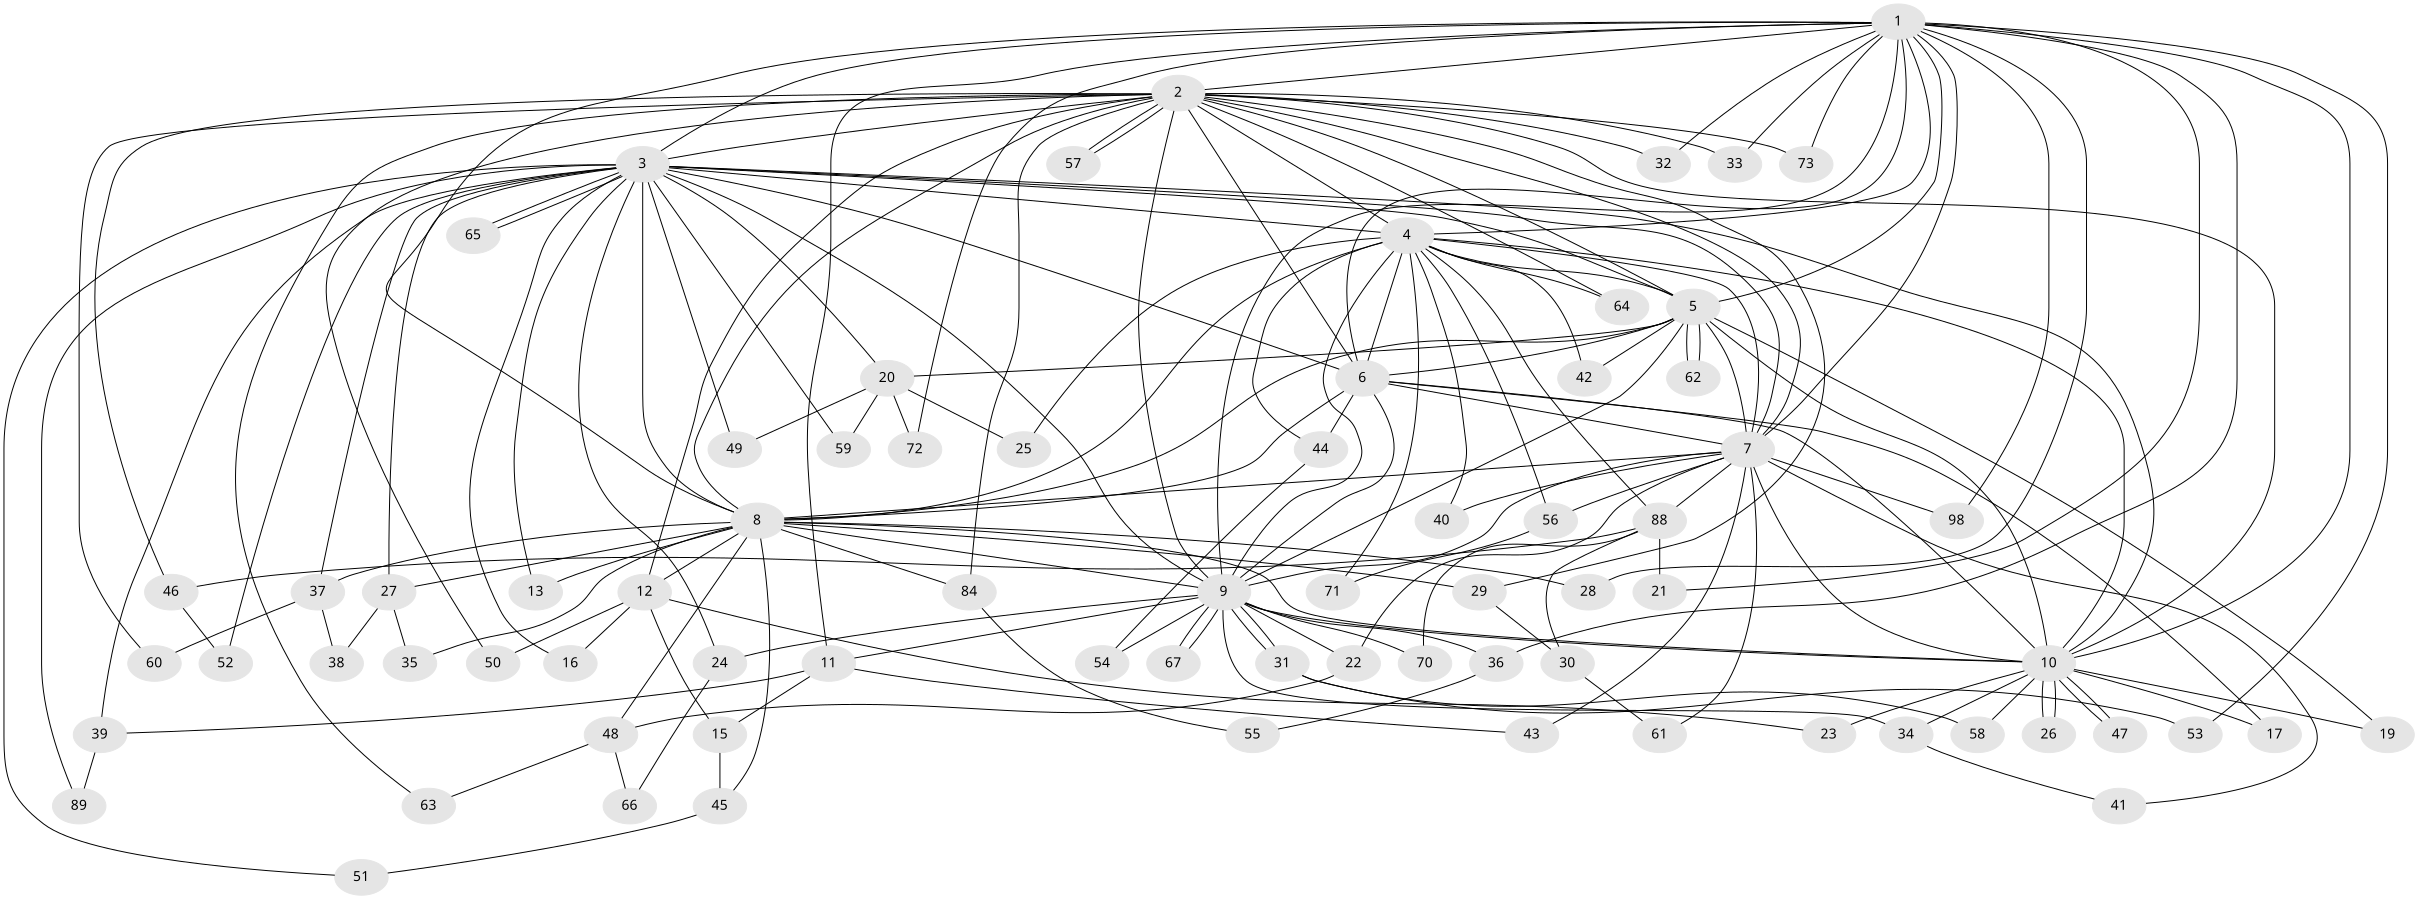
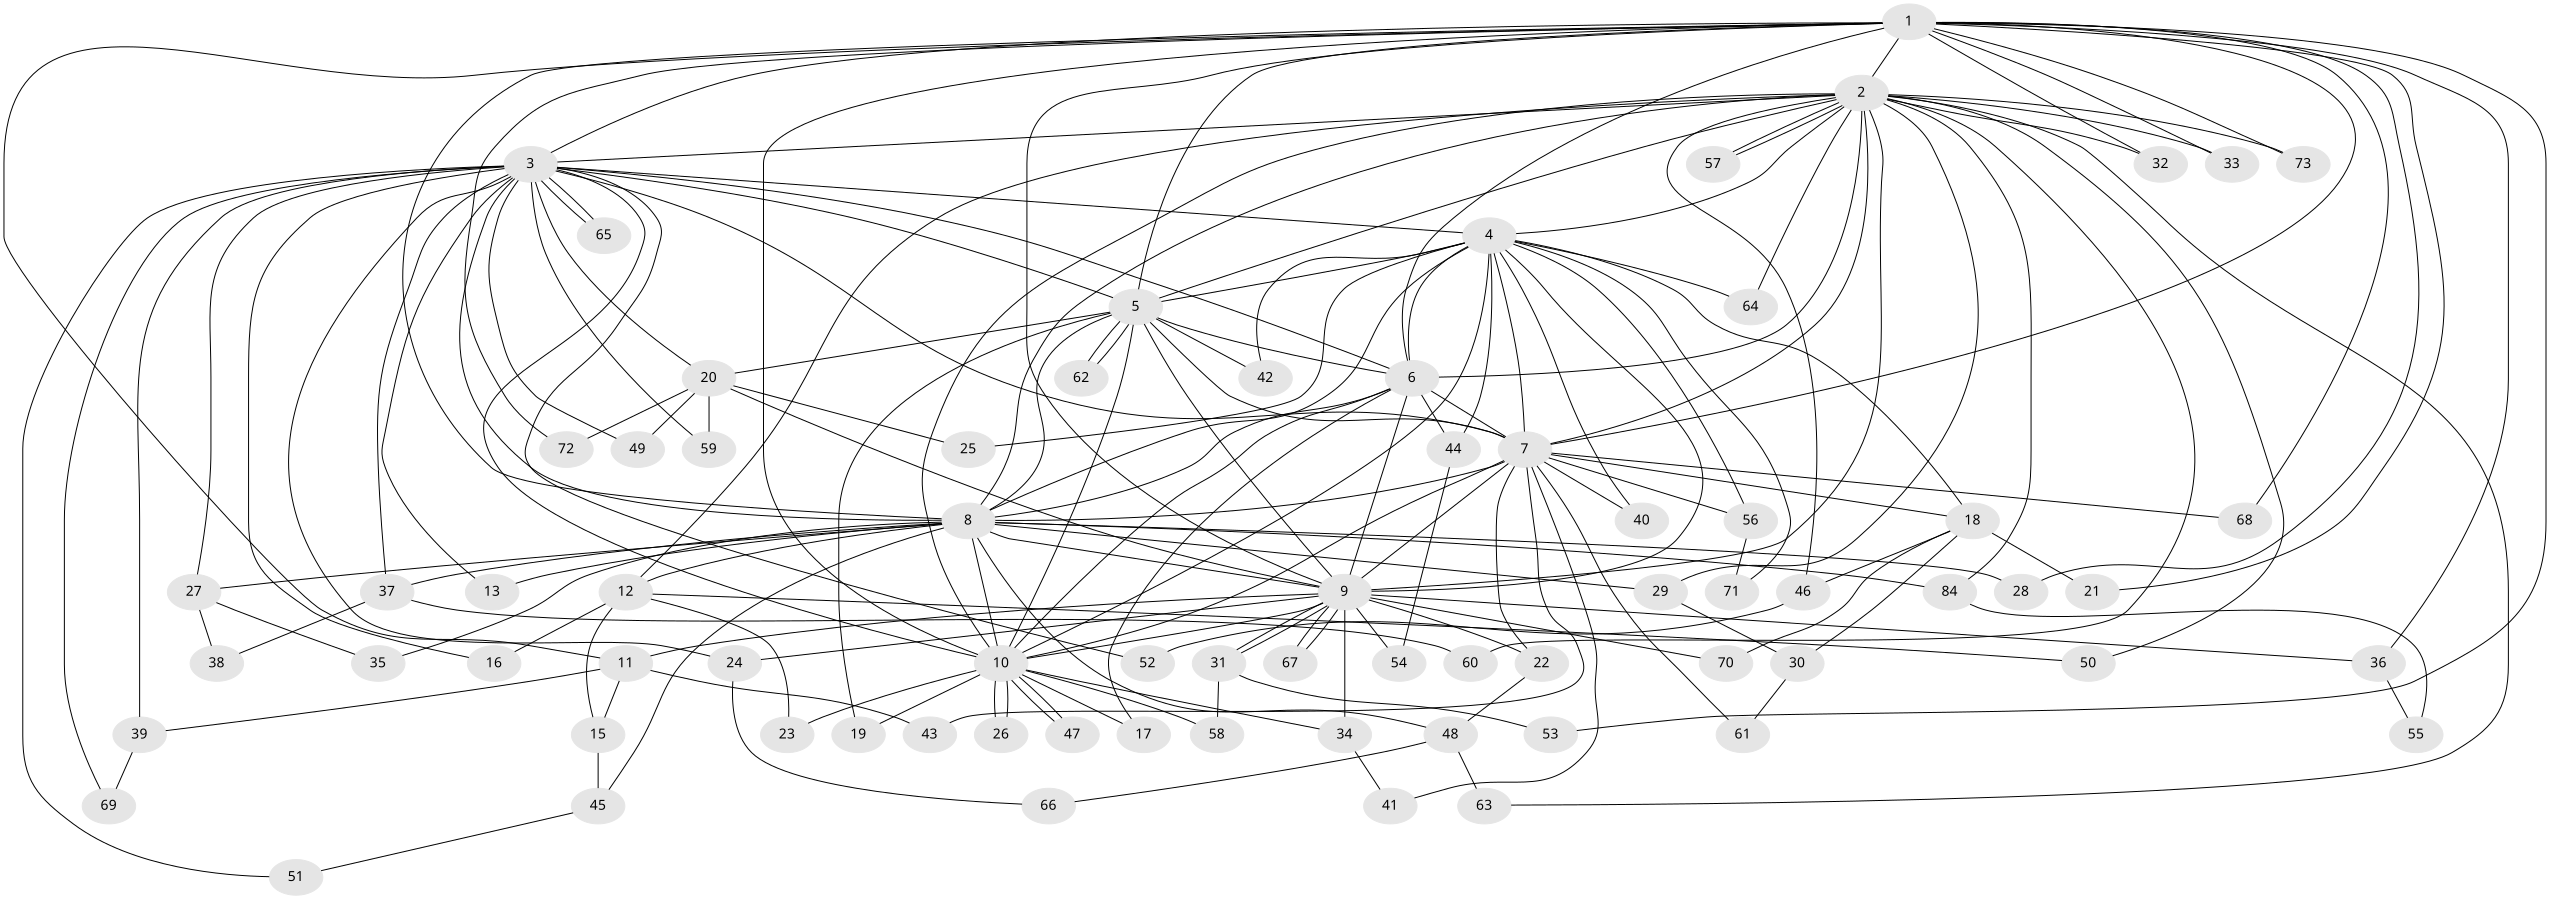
edge "1" -- "4": removed
edge "3" -- "9": now "20" -- "9"
node "88": label "88" -> "18"
node "98": label "98" -> "68"
node "89": label "89" -> "69"
